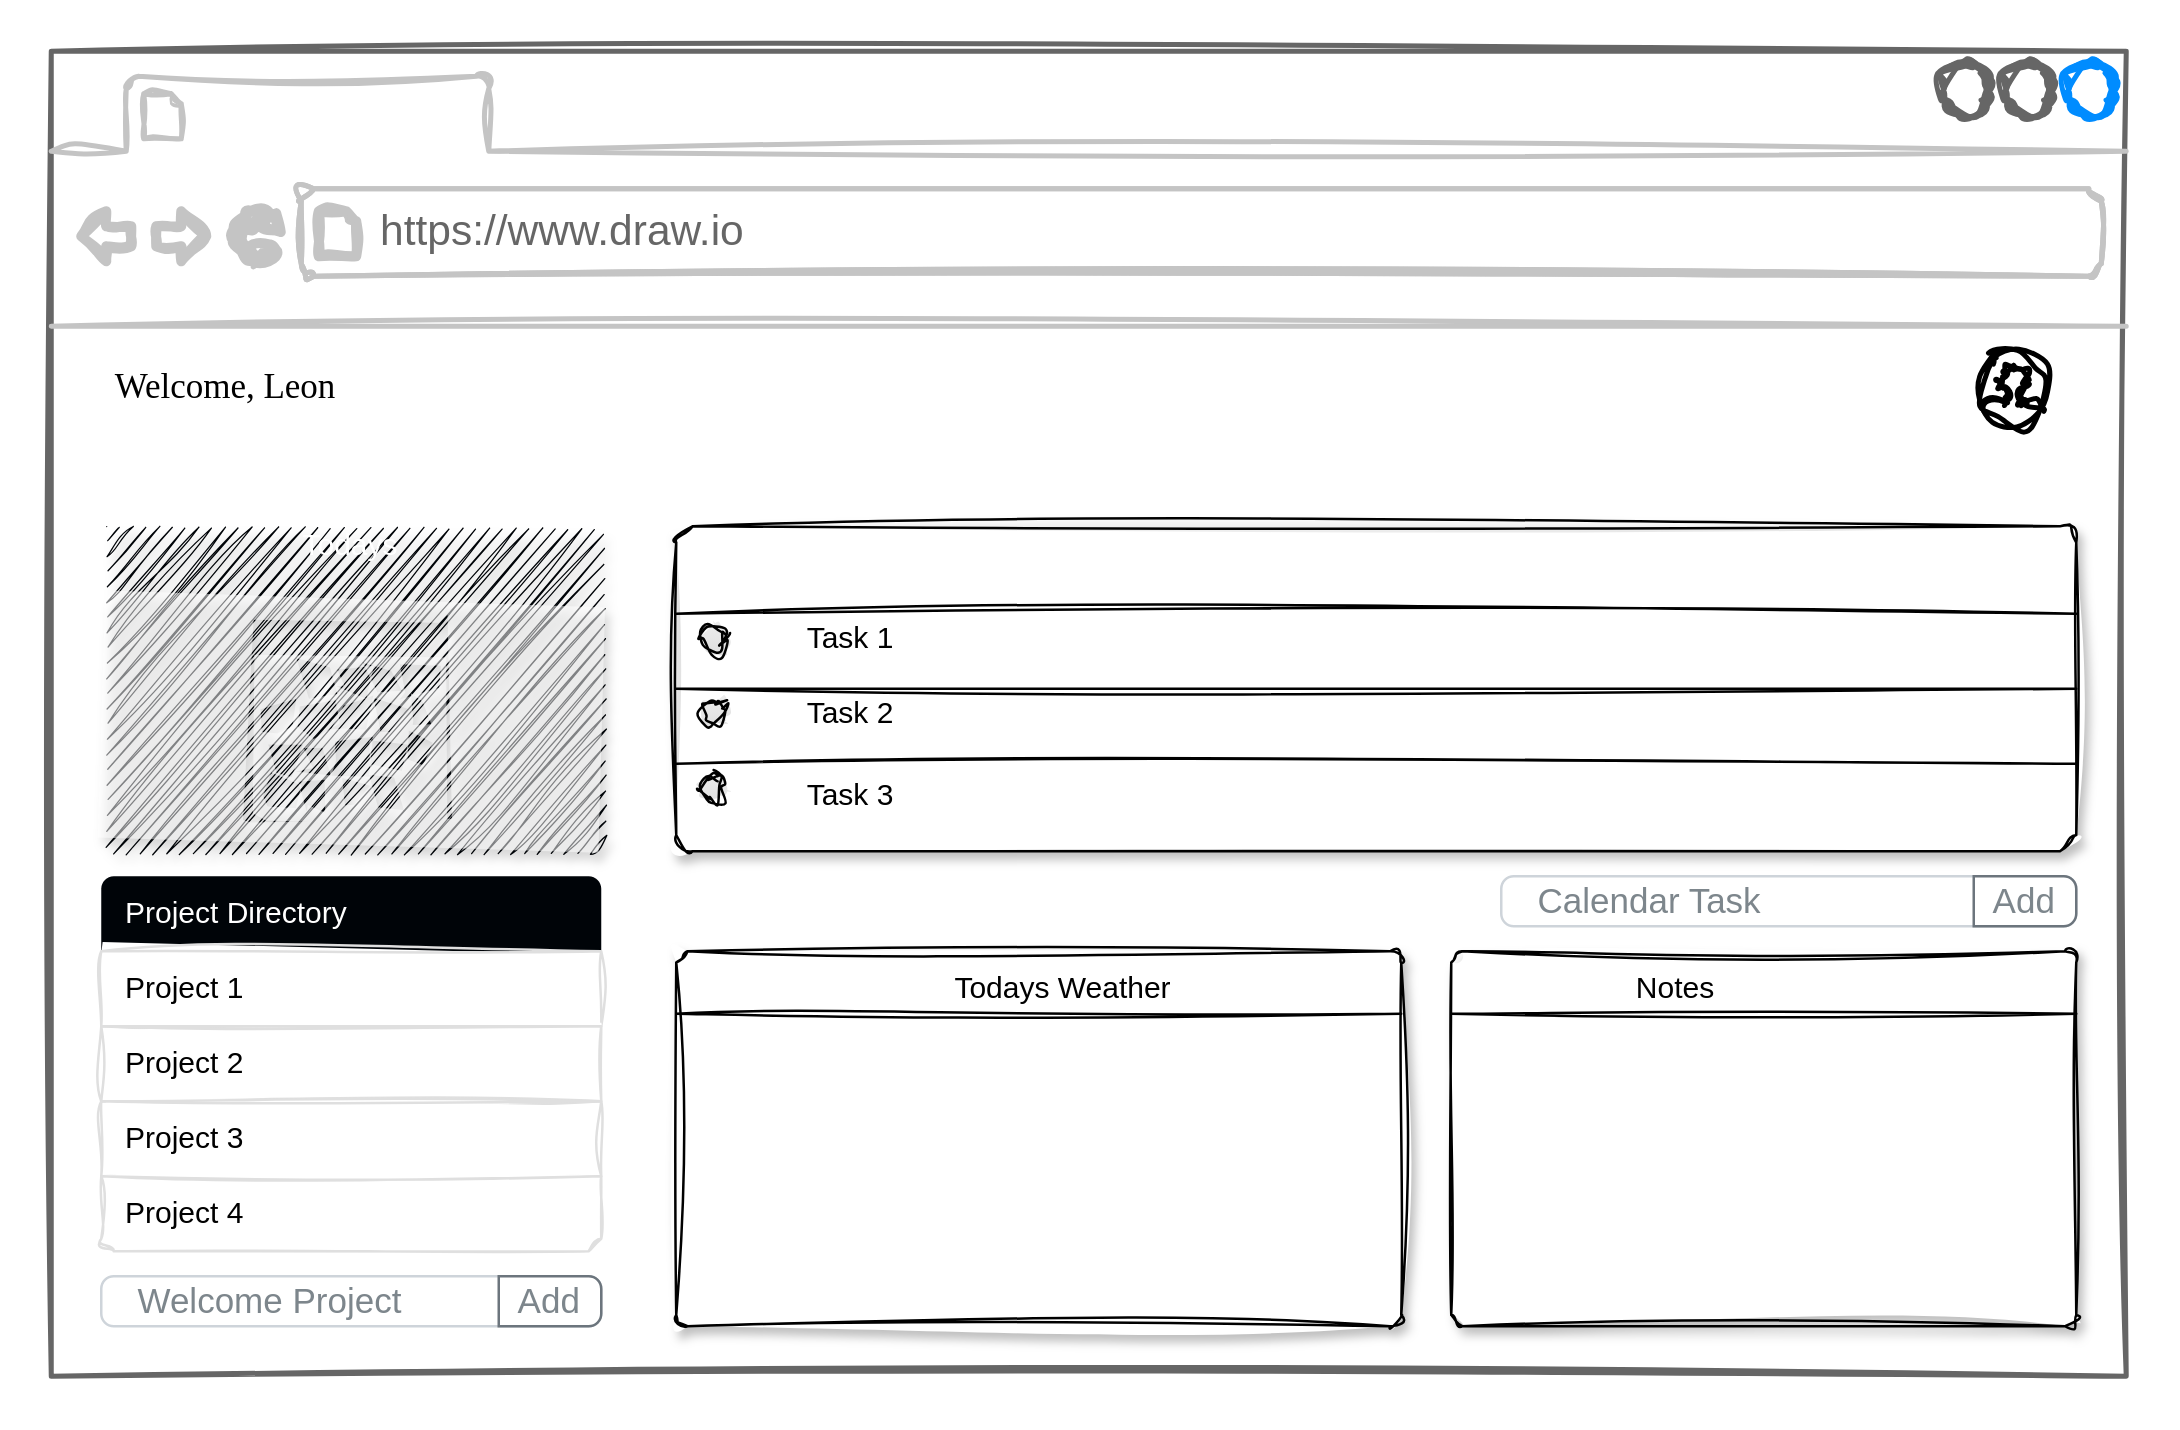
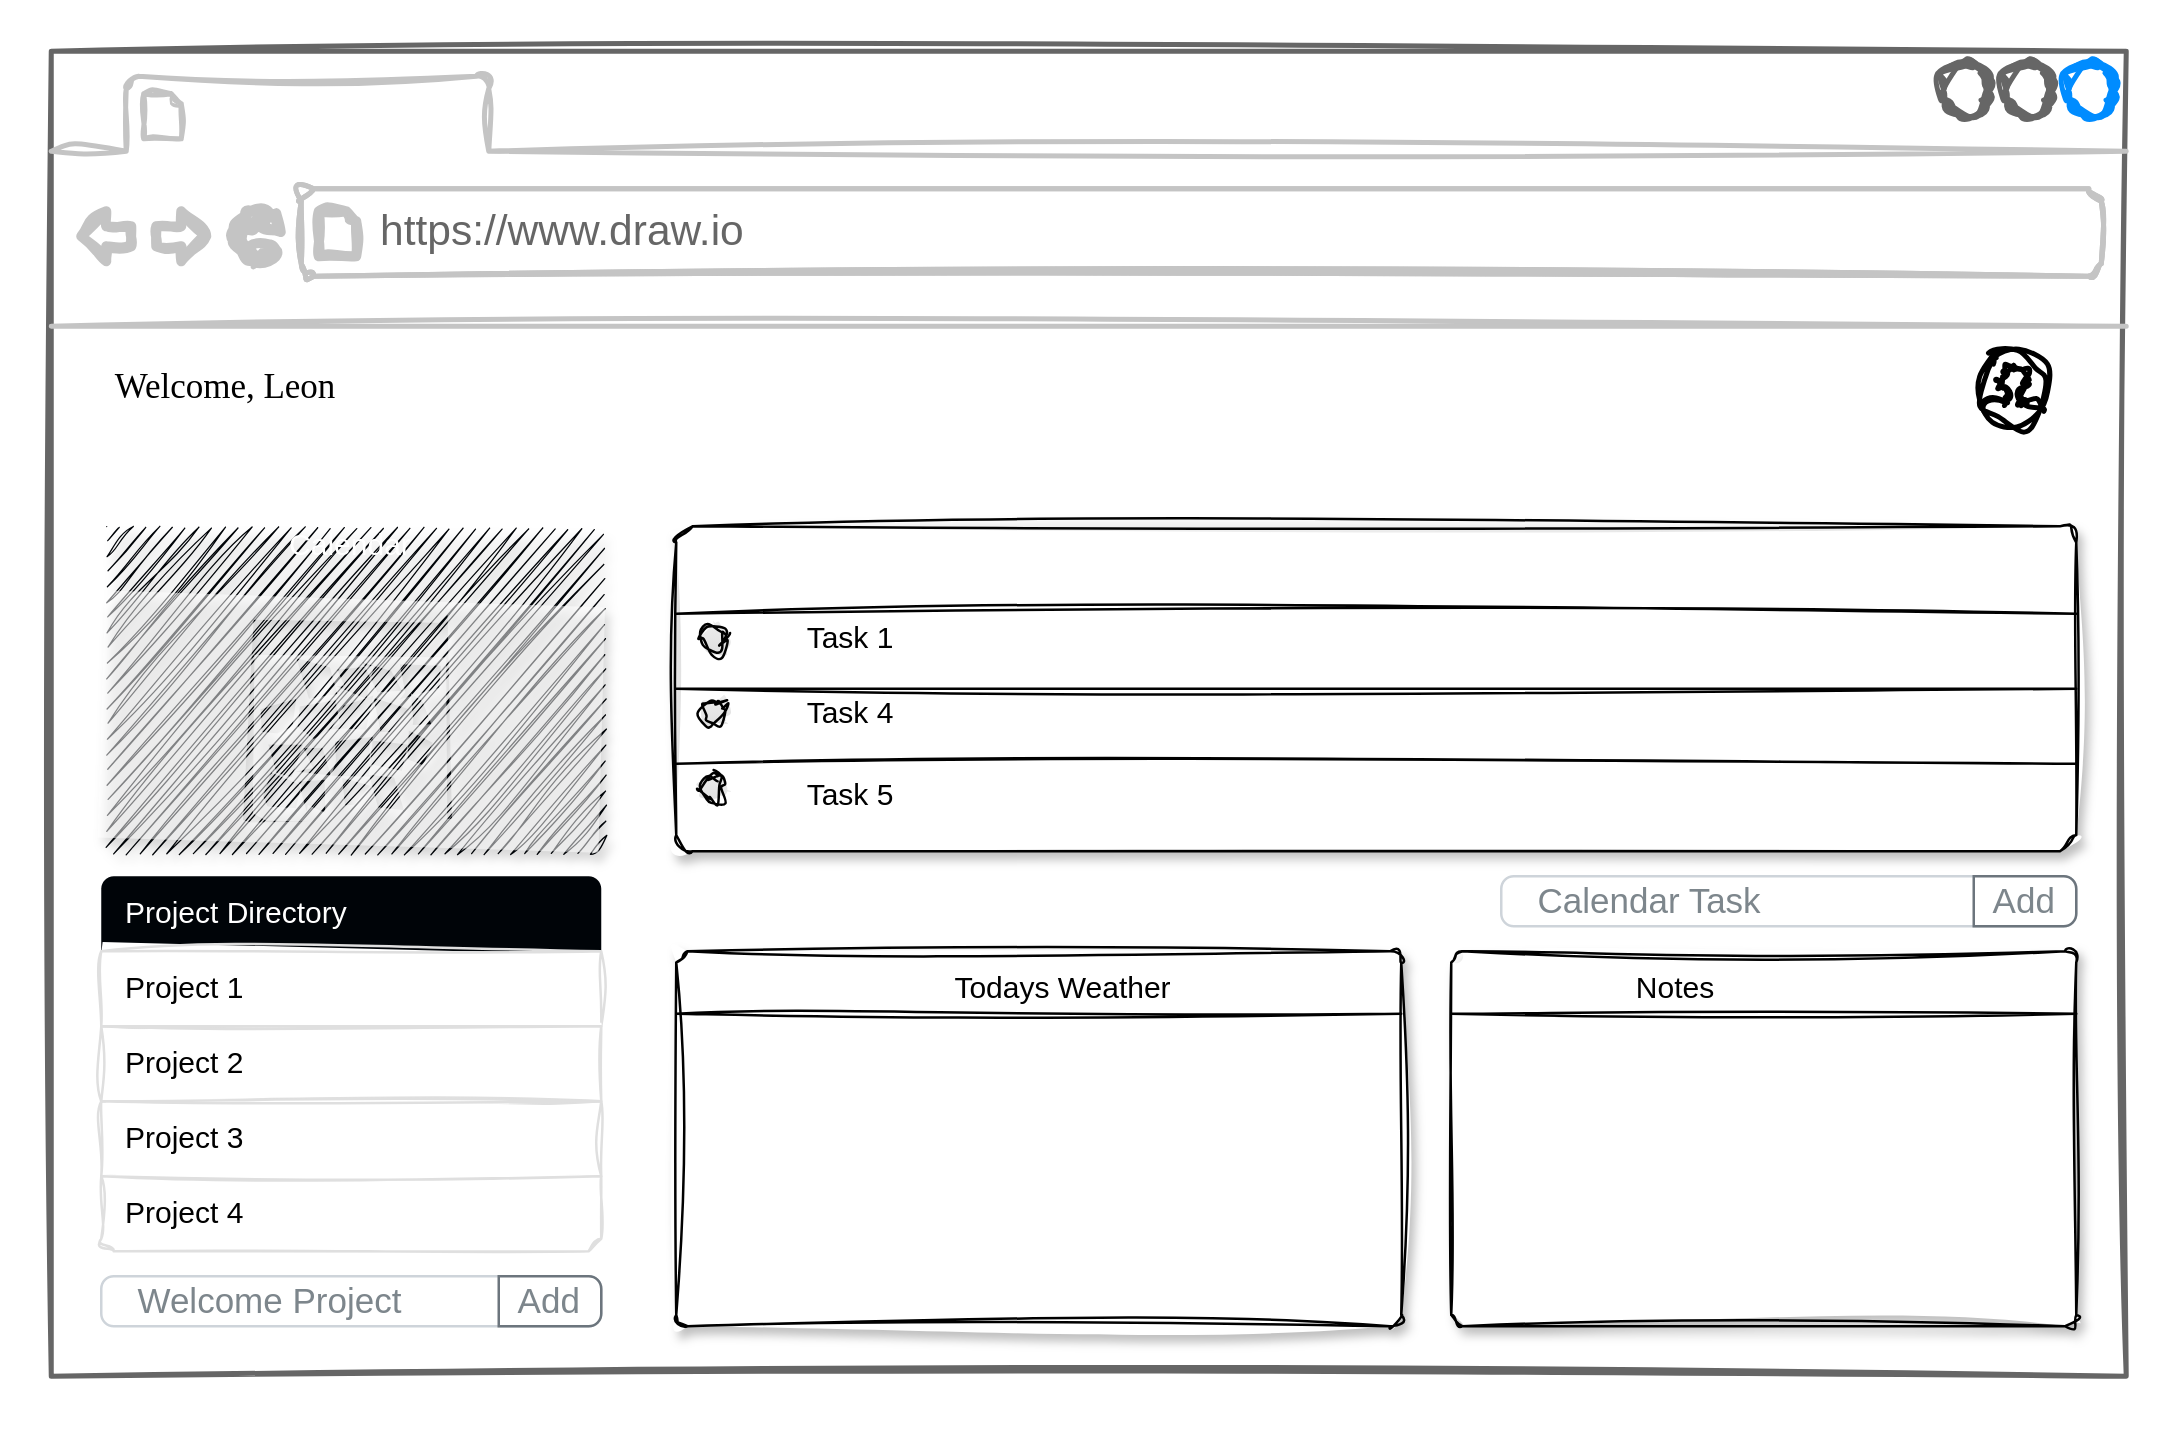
node "Todays": label "Todays" -> "Calendar"
node "Task 2": label "Task 2" -> "Task 4"
node "Task 3": label "Task 3" -> "Task 5"
